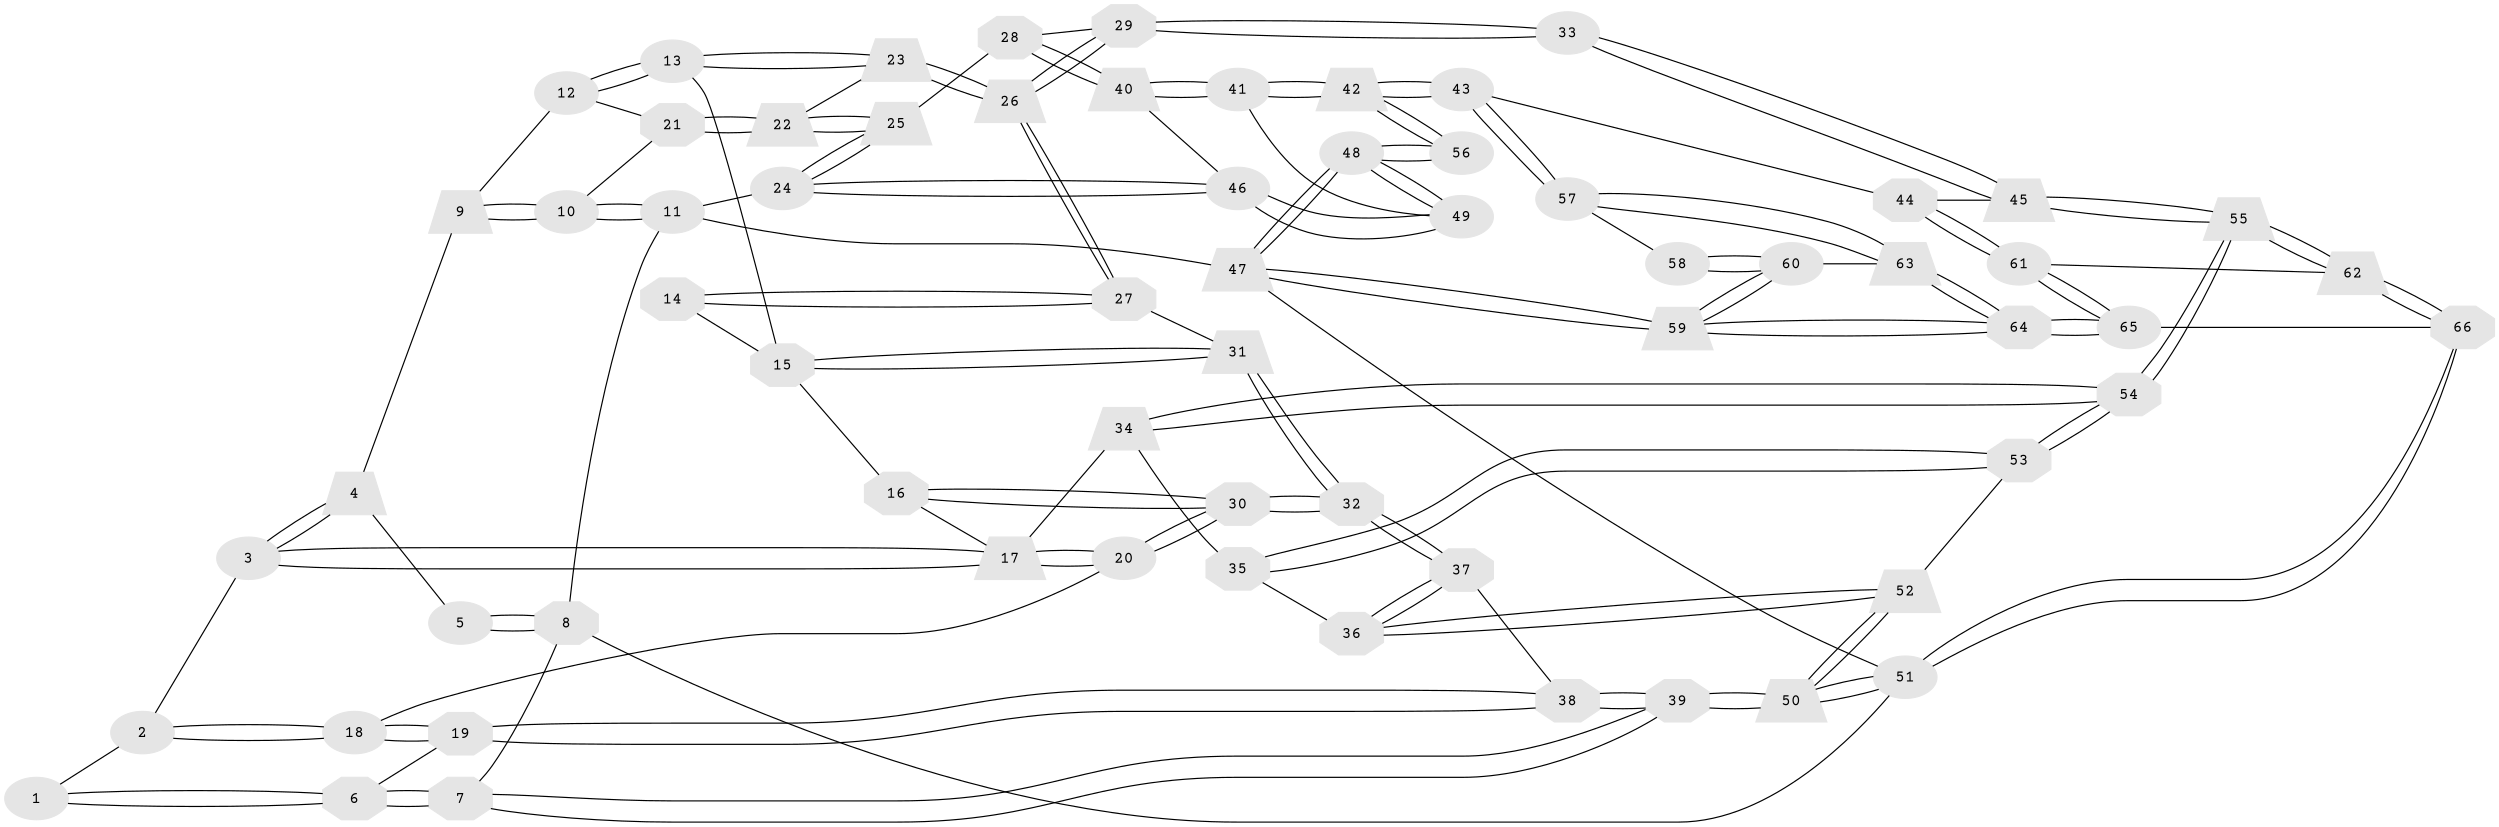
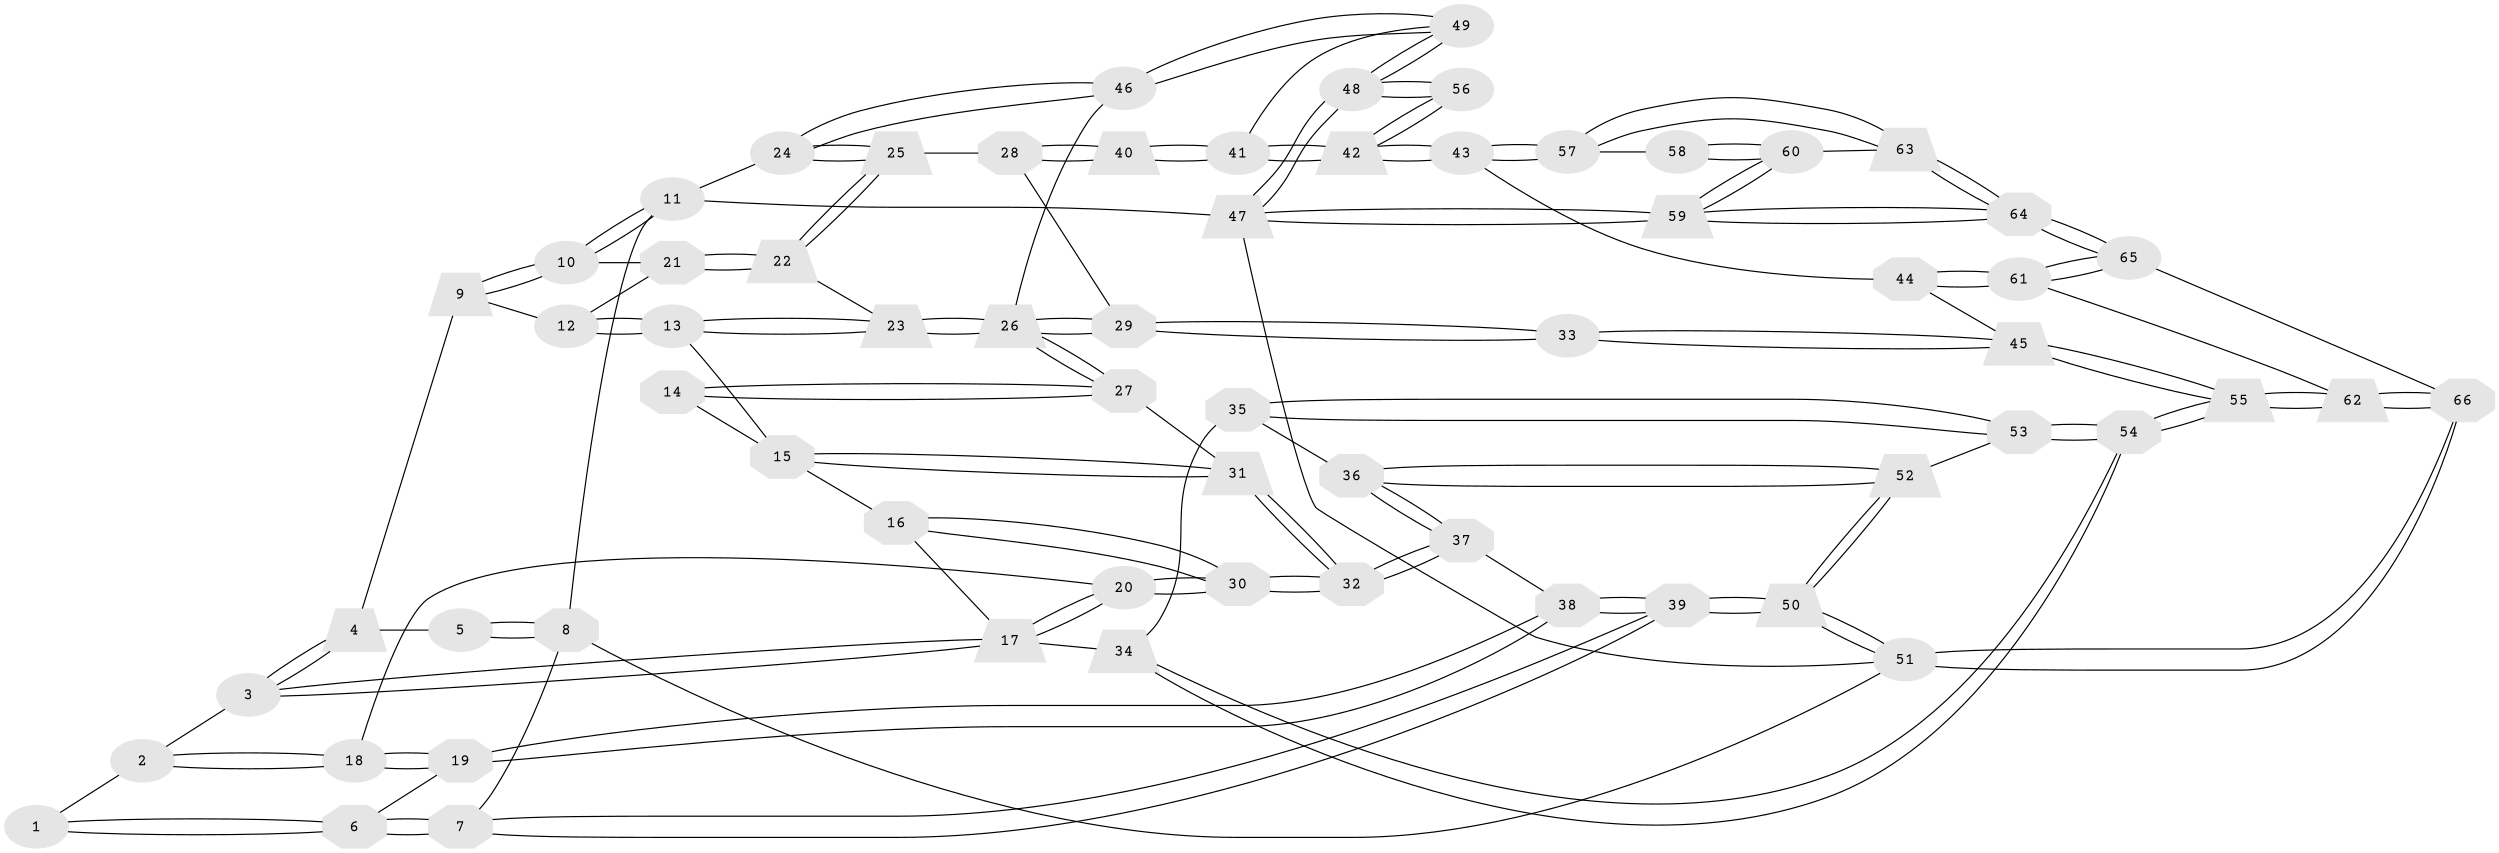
edge "40" -- "46": now "26" -- "46"
